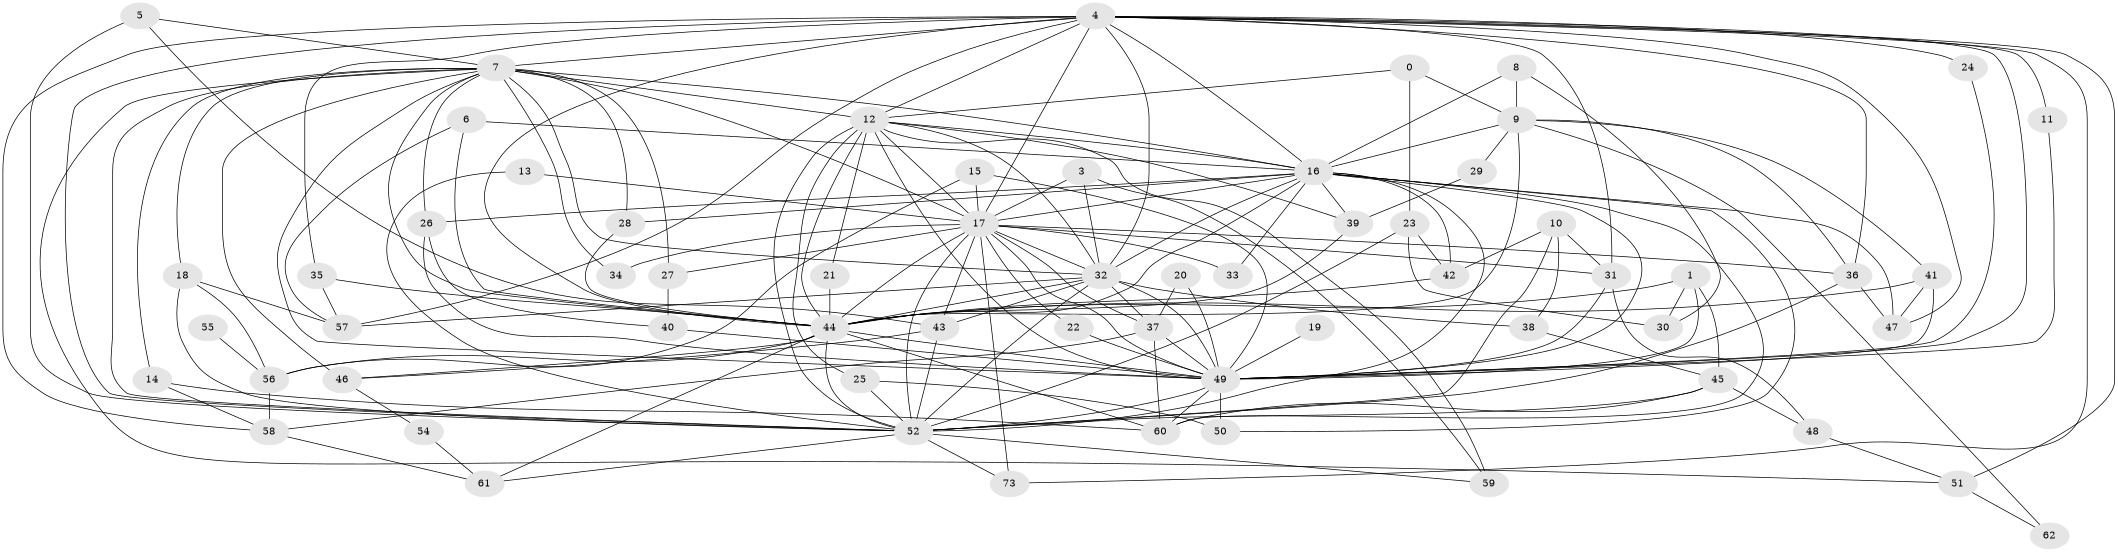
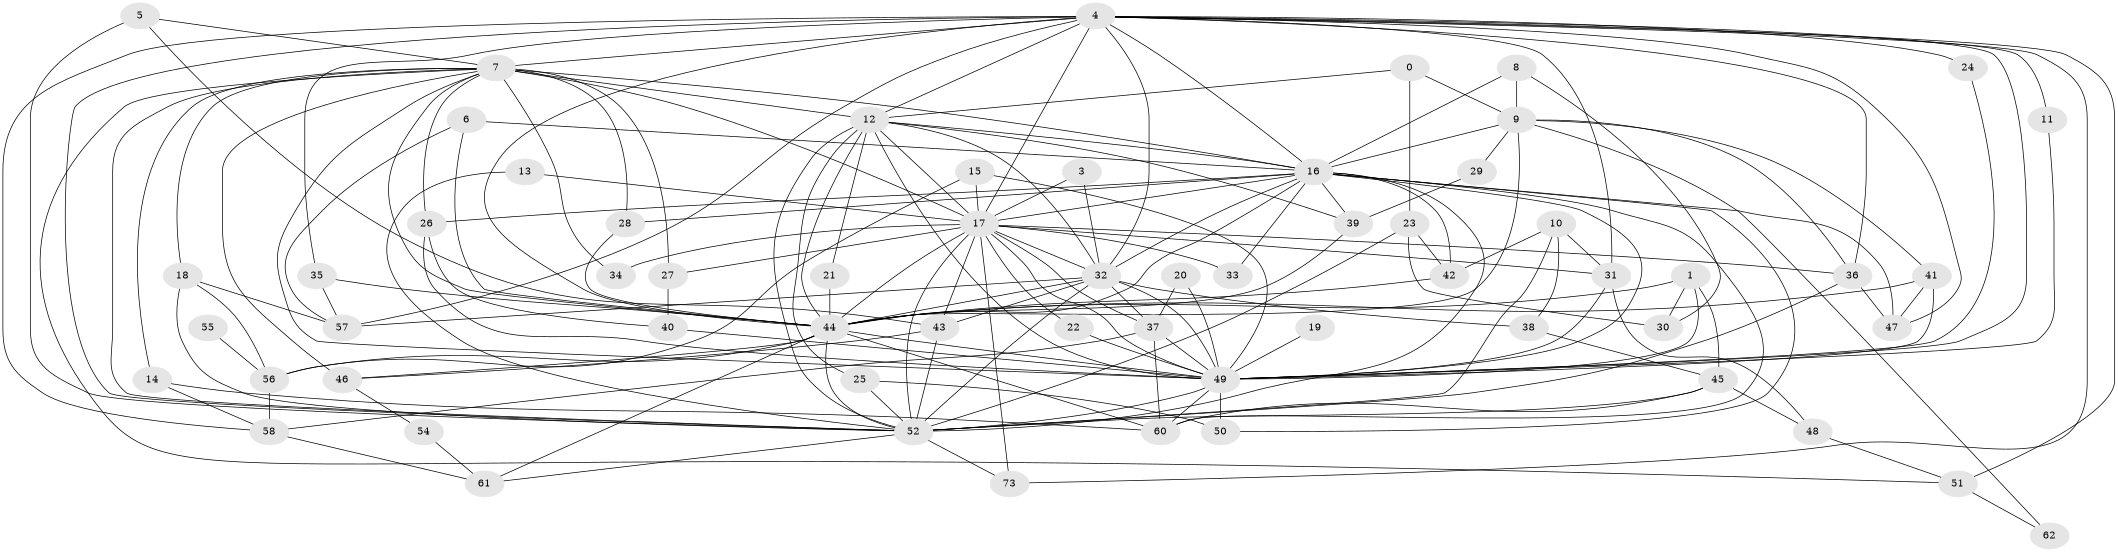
edge "7" -- "32": removed
node "59": removed
